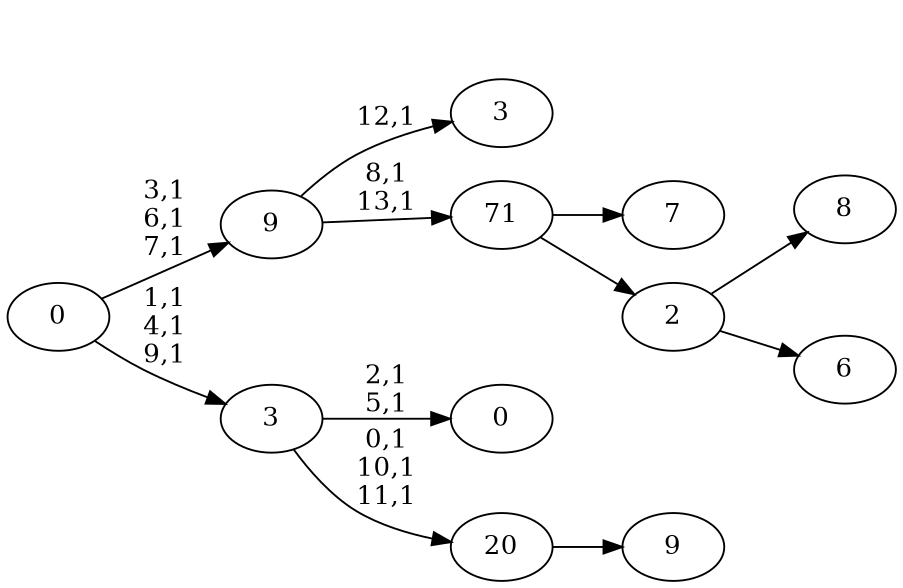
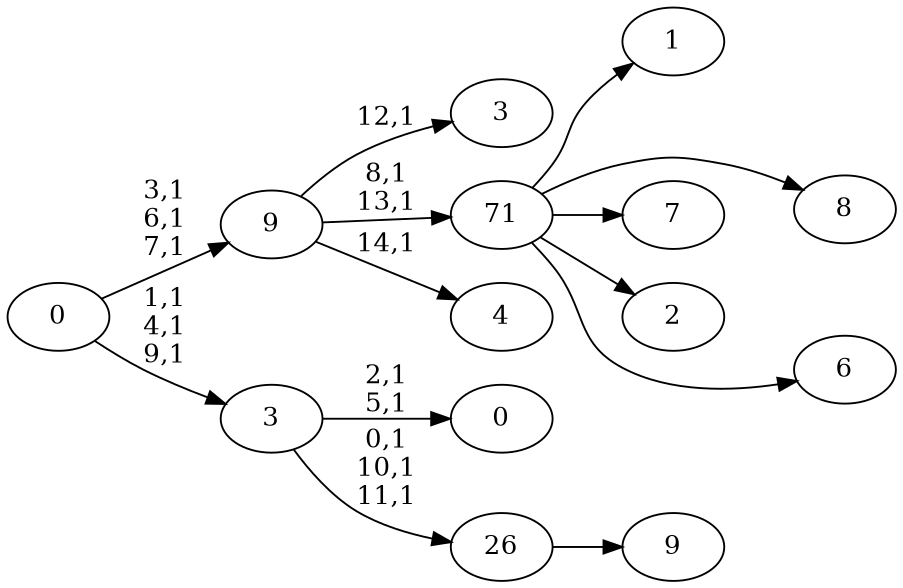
node "1": added
edge "2" -> "8": now "71" -> "8"
node "4": added
edge "2" -> "6": now "71" -> "6"
node "20": label "20" -> "26"
